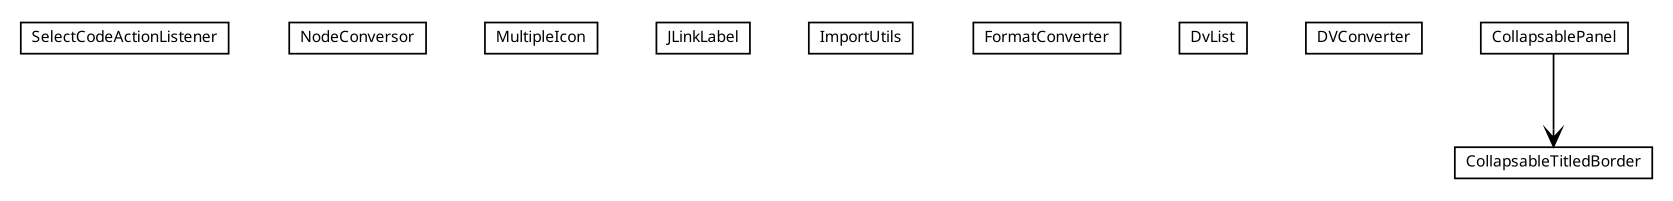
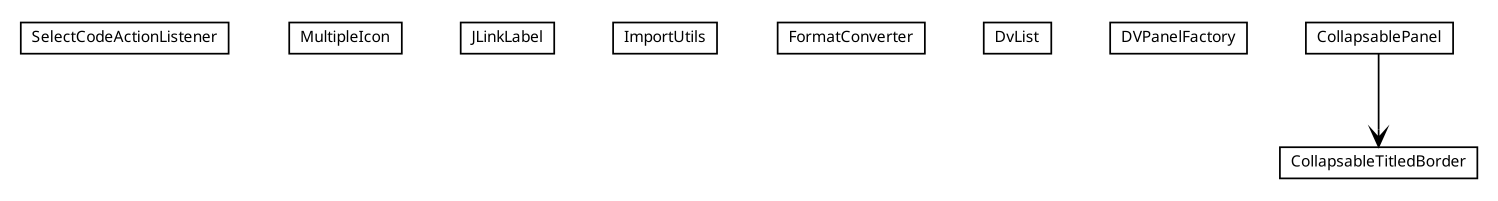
node "NodeConversor": removed
node "DVPanelFactory": added
node "DVConverter": removed
